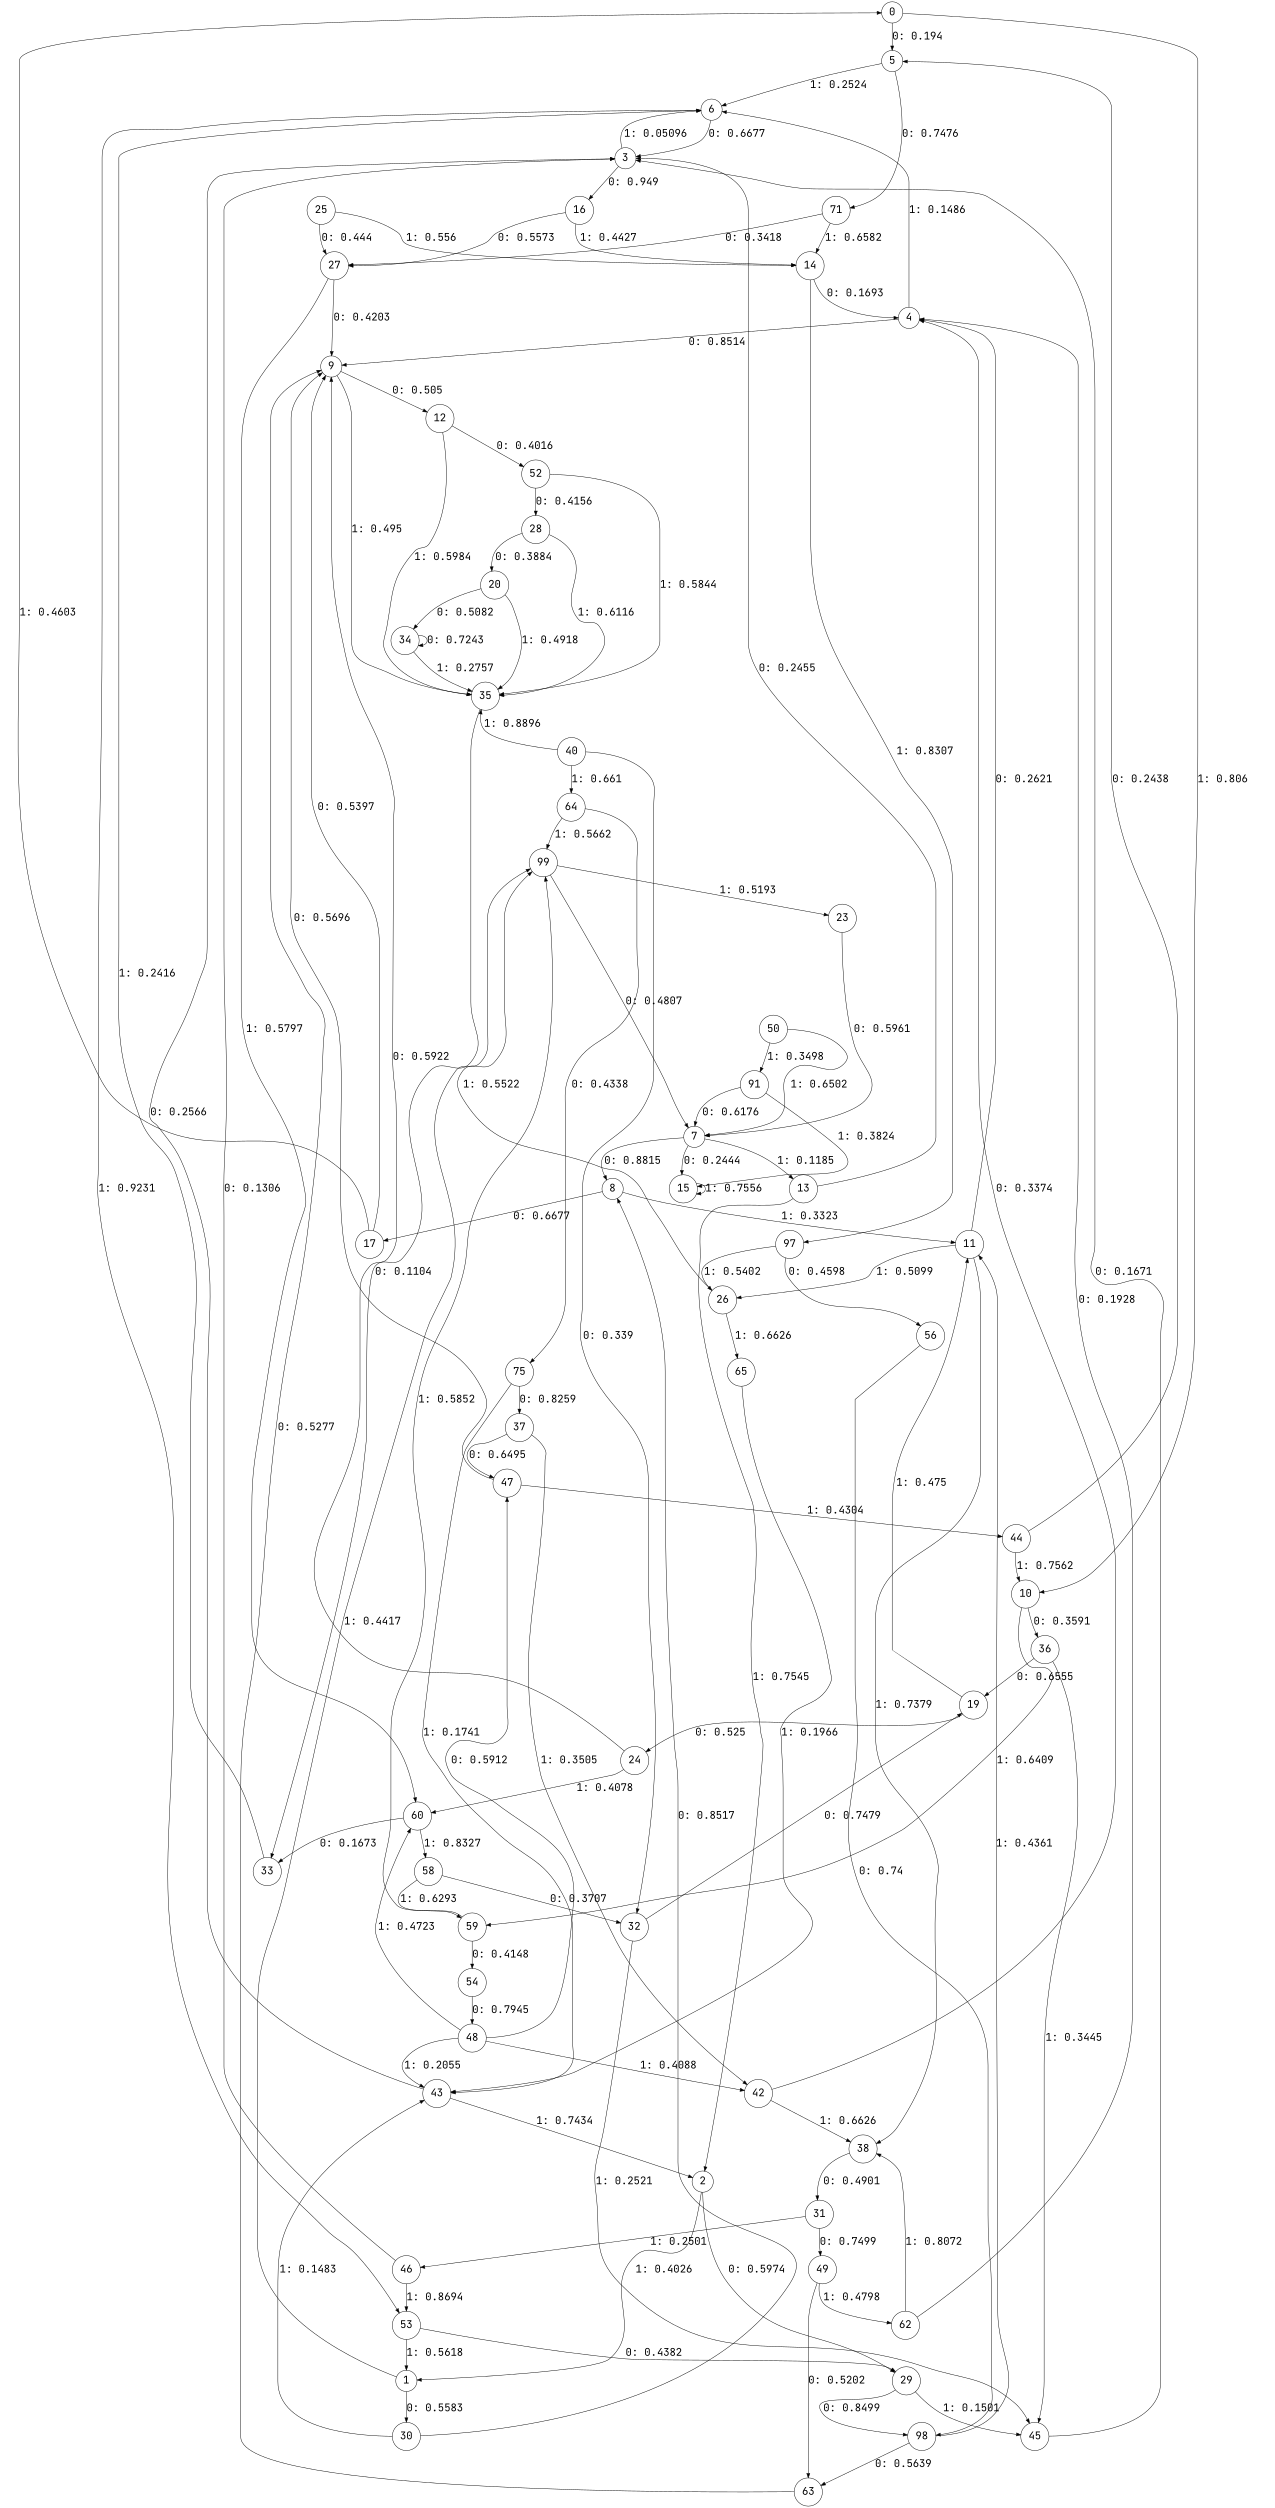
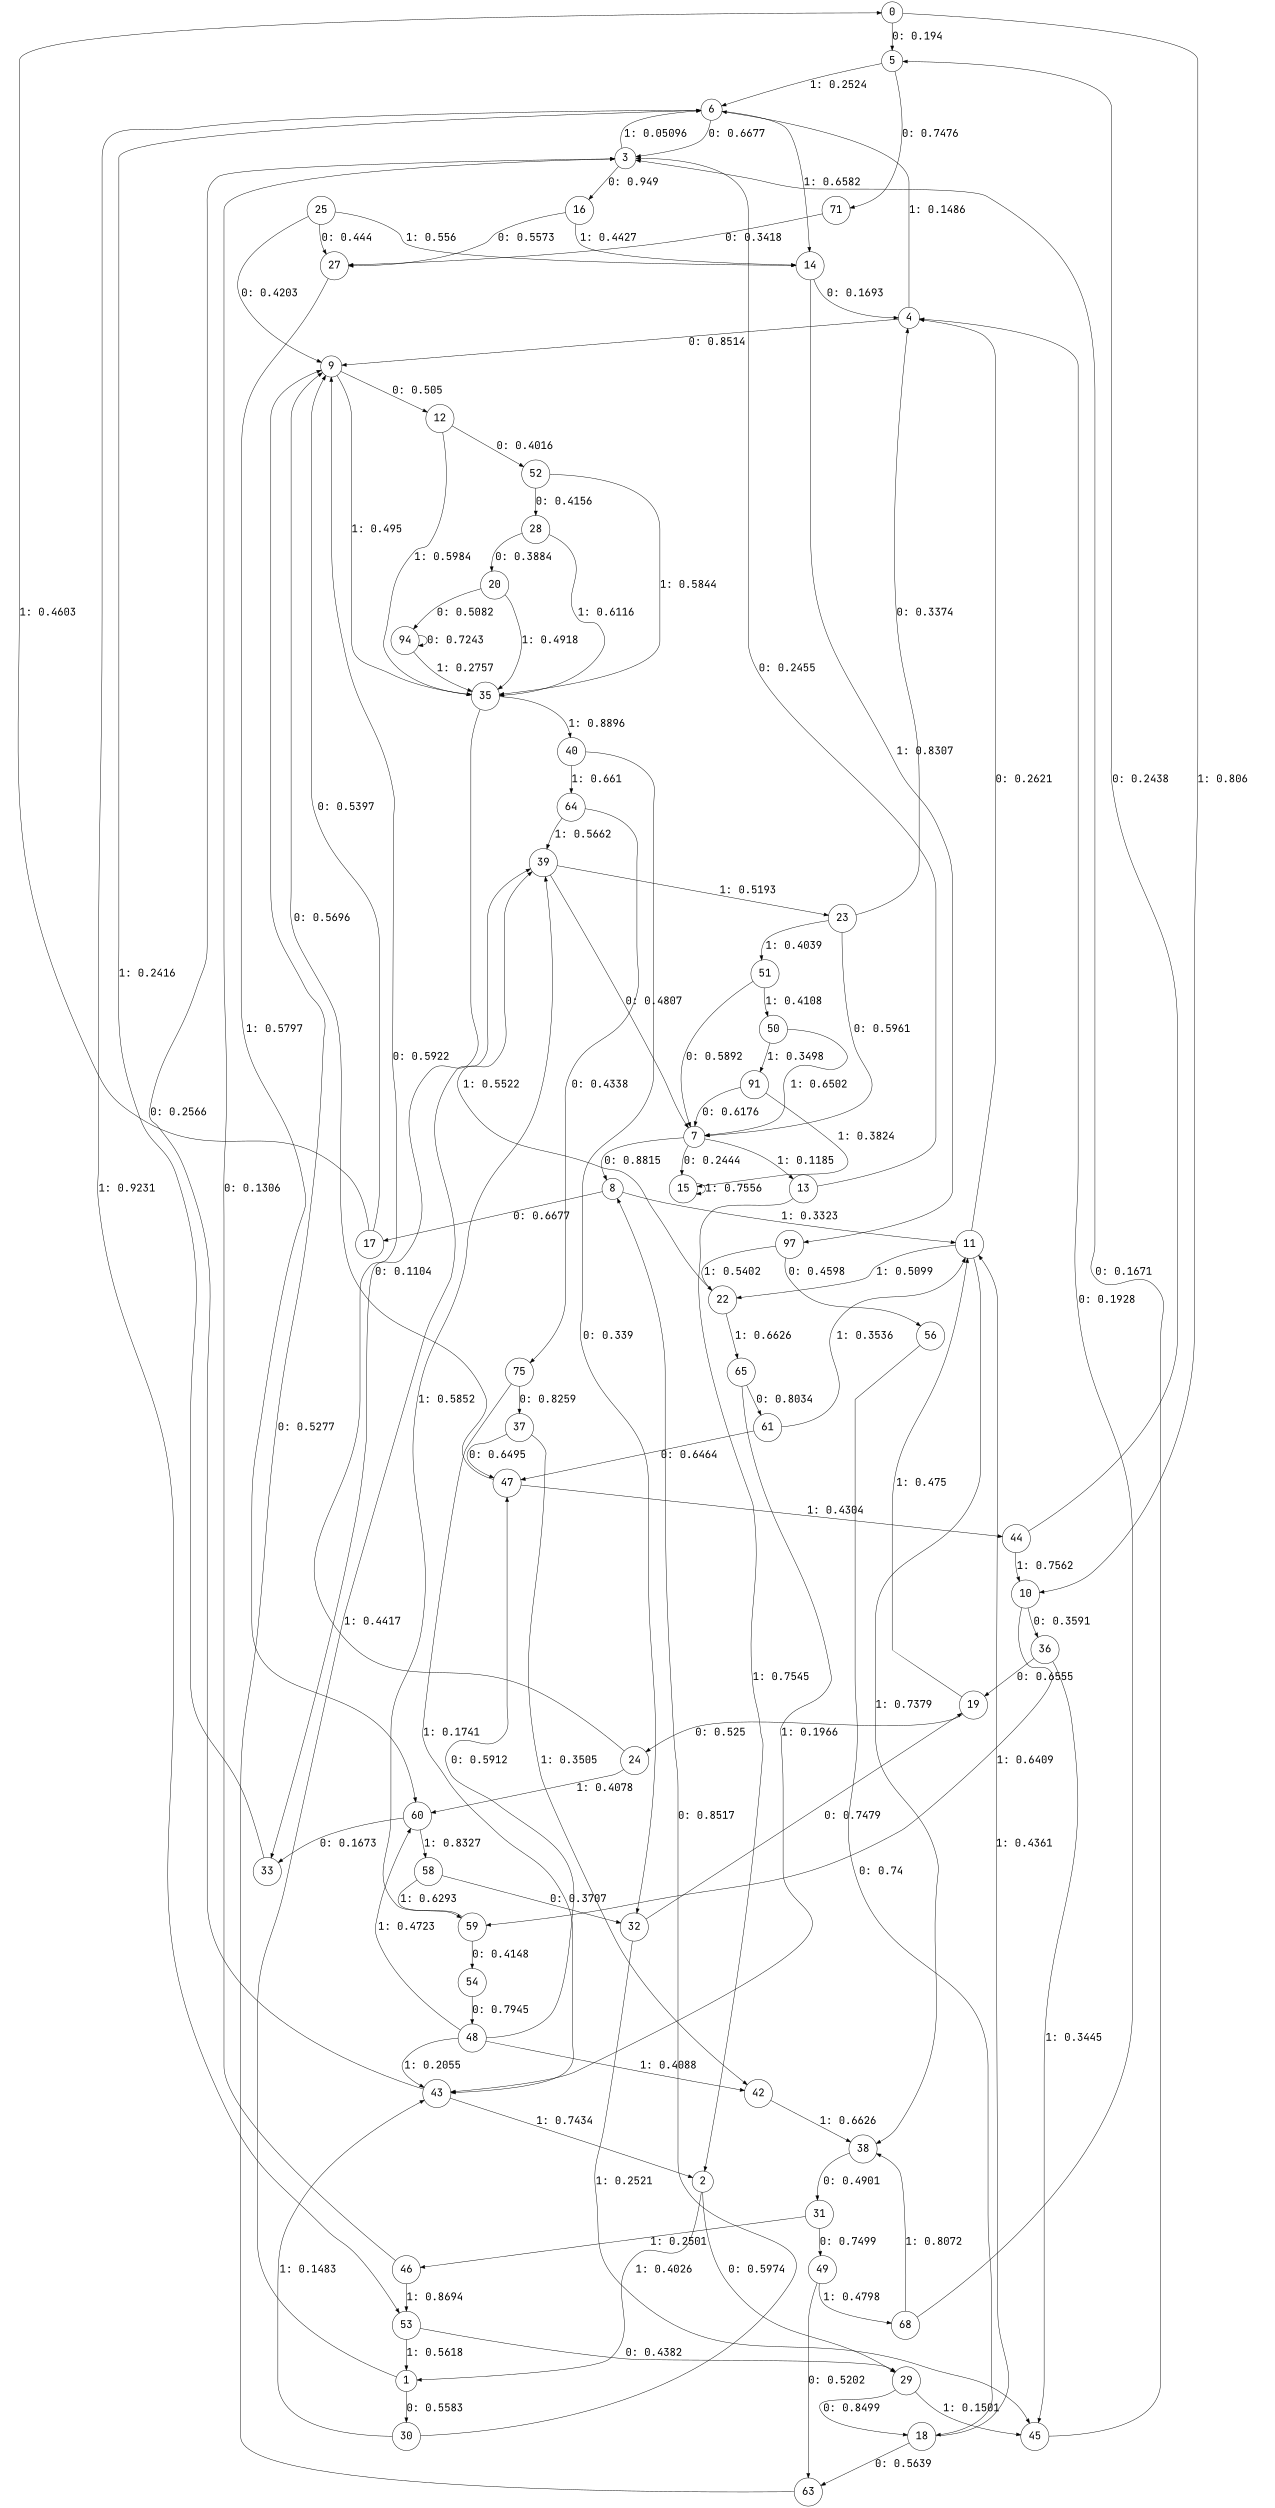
edge "71" -> "14": now "6" -> "14"
edge "27" -> "9": now "25" -> "9"
node "34": label "34" -> "94"
edge "40" -> "35": reversed
node "99": label "99" -> "39"
node "51": added
edge "42" -> "4": now "23" -> "4"
node "26": label "26" -> "22"
node "61": added
node "62": label "62" -> "68"
node "98": label "98" -> "18"
